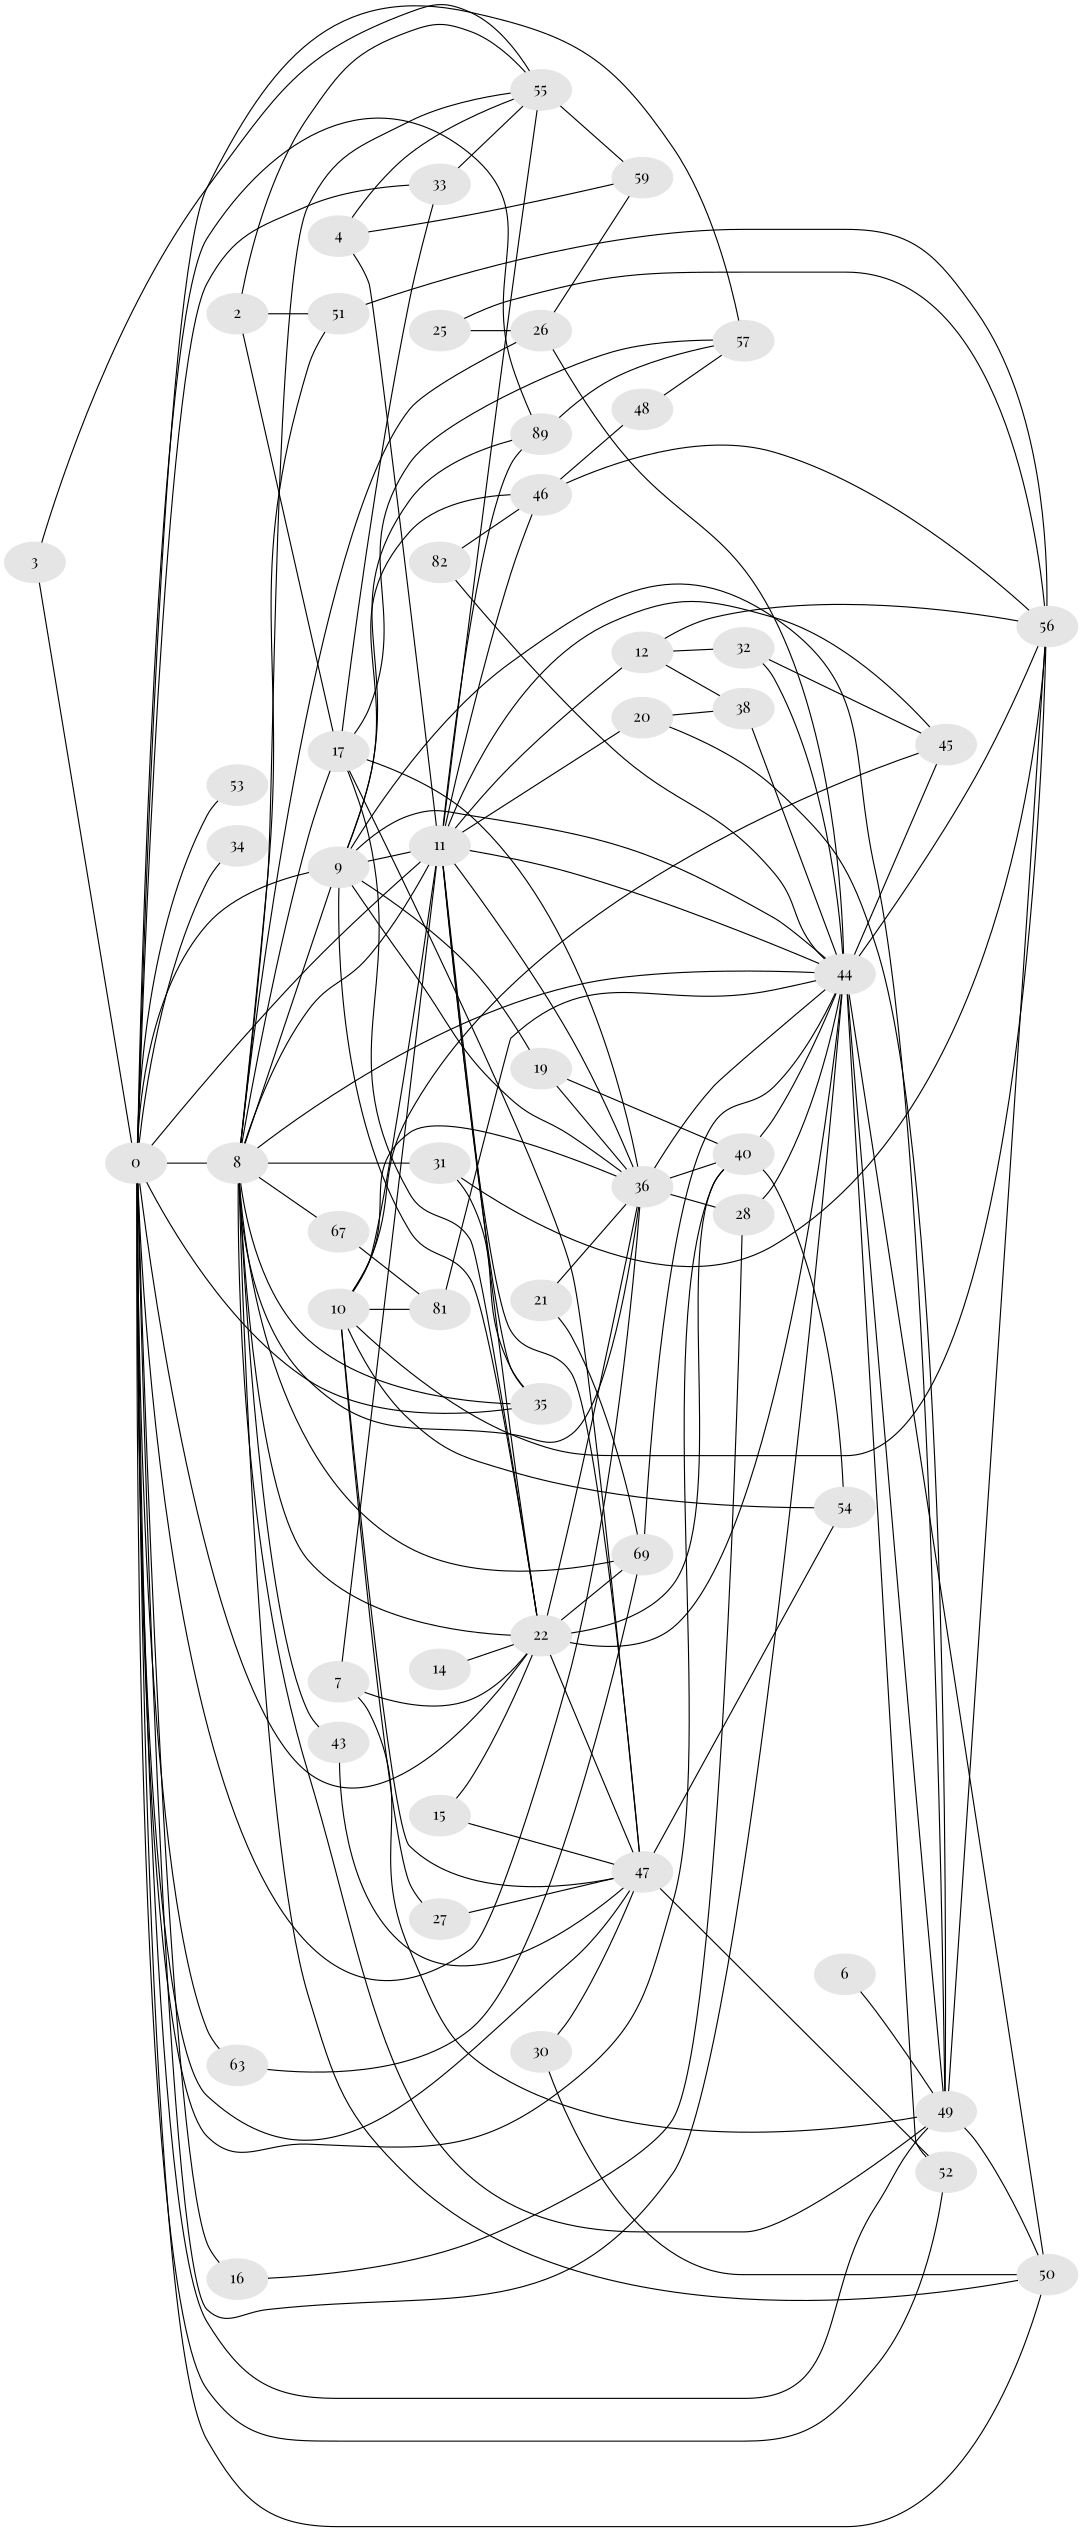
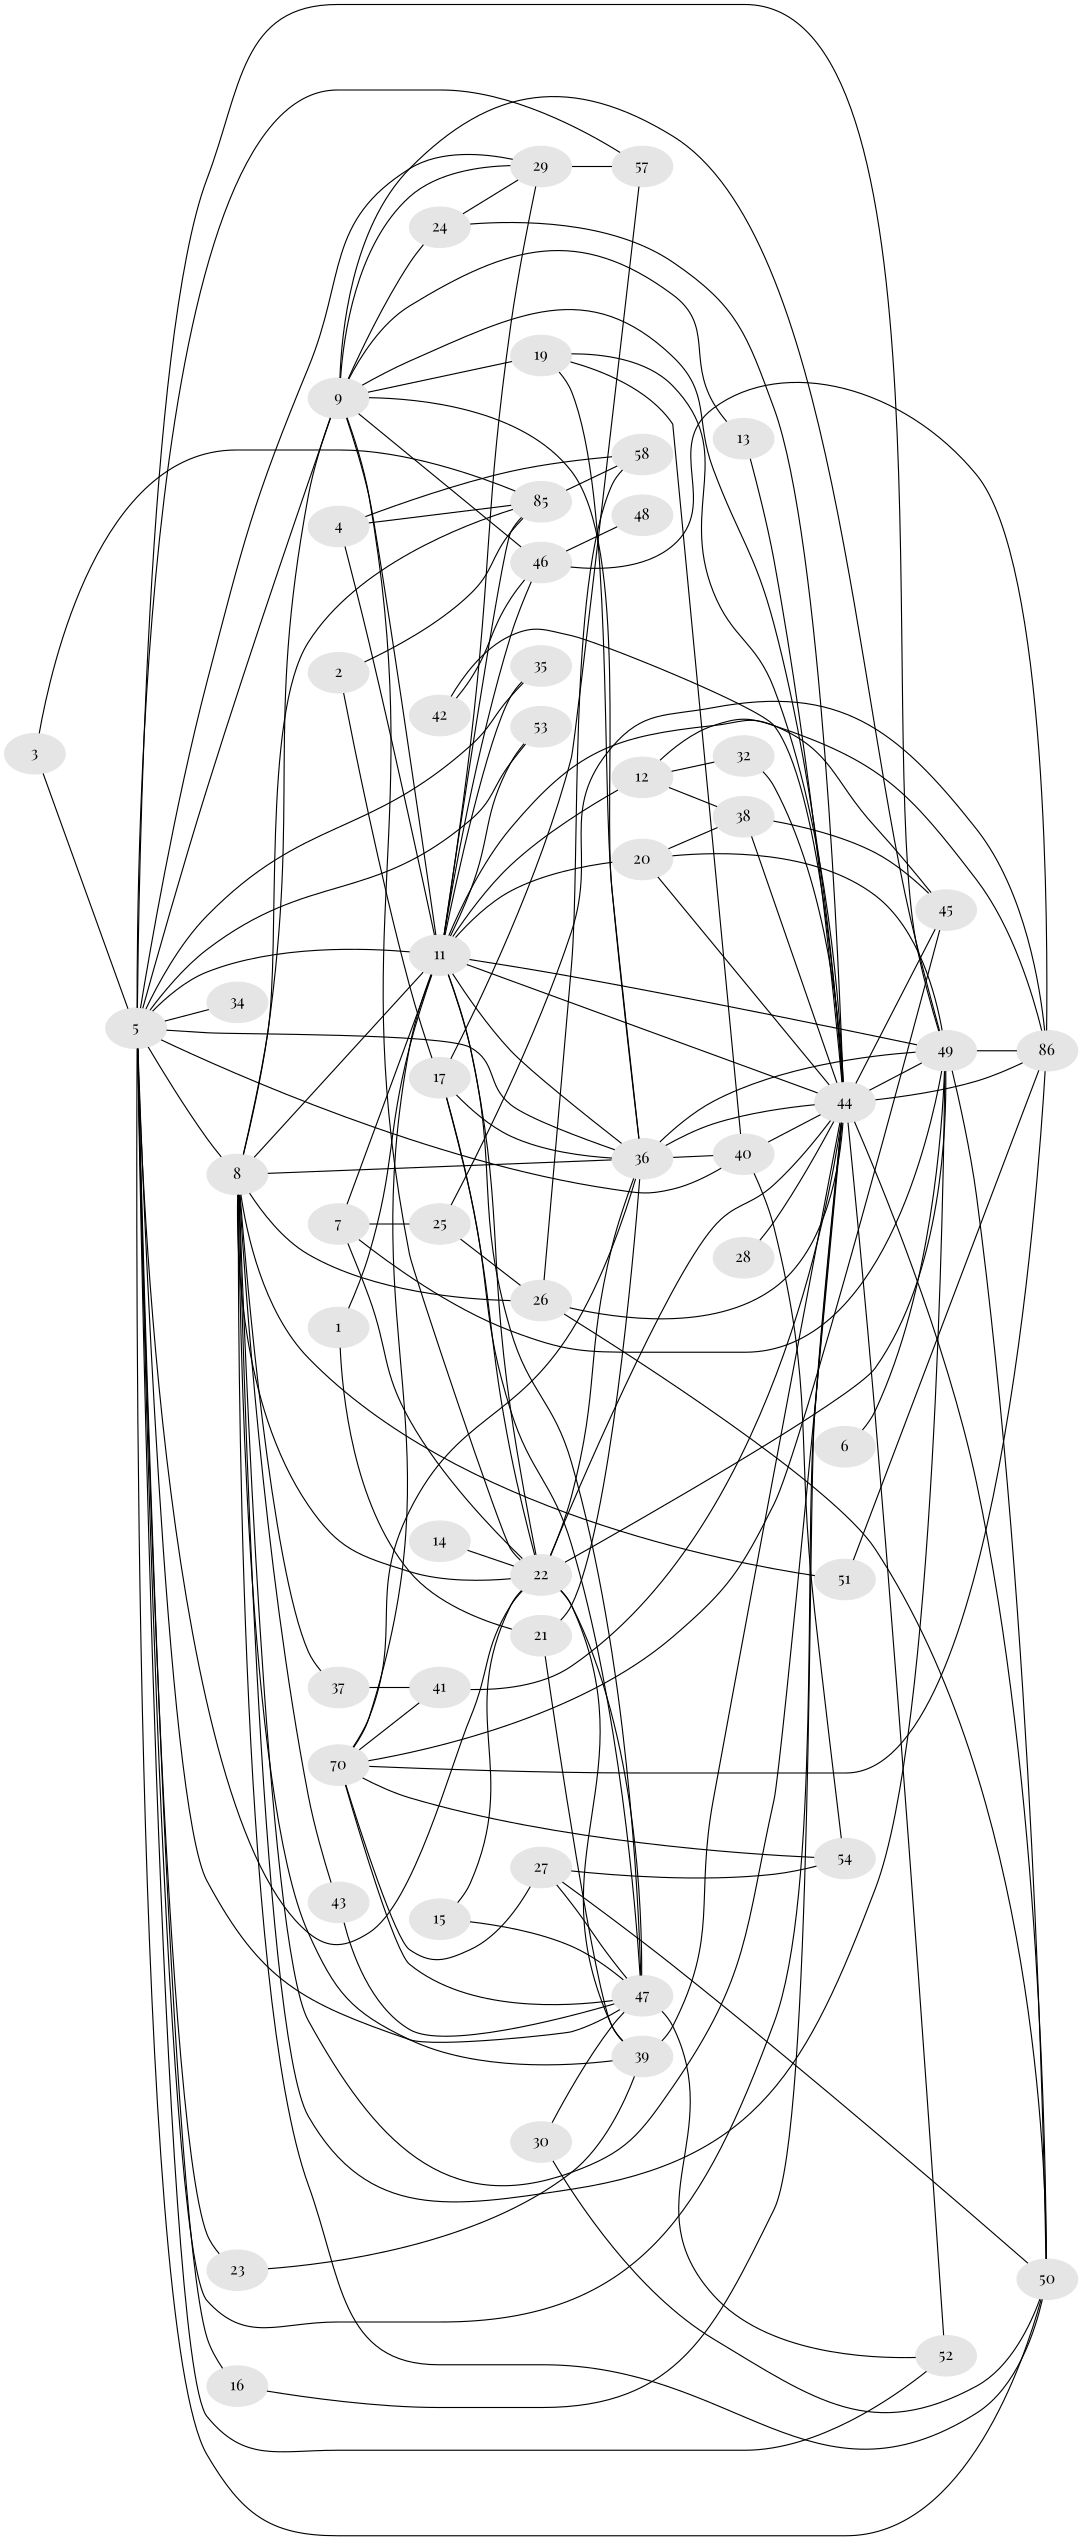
node "55": label "55" -> "85"
node "59": label "59" -> "58"
node "33": removed
node "24": added
edge "2" -- "51": removed
edge "57" -- "48": removed
node "89": label "89" -> "29"
node "13": added
node "82": label "82" -> "42"
node "56": label "56" -> "86"
edge "19" -- "44": added
edge "32" -- "45": now "38" -- "45"
edge "53" -- "11": added
edge "17" -- "8": removed
edge "20" -- "44": added
edge "11" -- "49": added
node "0": label "0" -> "5"
node "31": removed
edge "36" -- "28": now "36" -- "49"
edge "7" -- "25": added
node "67": label "67" -> "37"
node "10": label "10" -> "70"
node "81": label "81" -> "41"
node "1": added
edge "8" -- "35": removed
edge "40" -- "22": now "49" -- "22"
node "69": label "69" -> "39"
edge "54" -- "47": now "54" -- "27"
edge "26" -- "50": added
edge "28" -- "16": now "44" -- "16"
edge "27" -- "50": added
node "63": label "63" -> "23"
